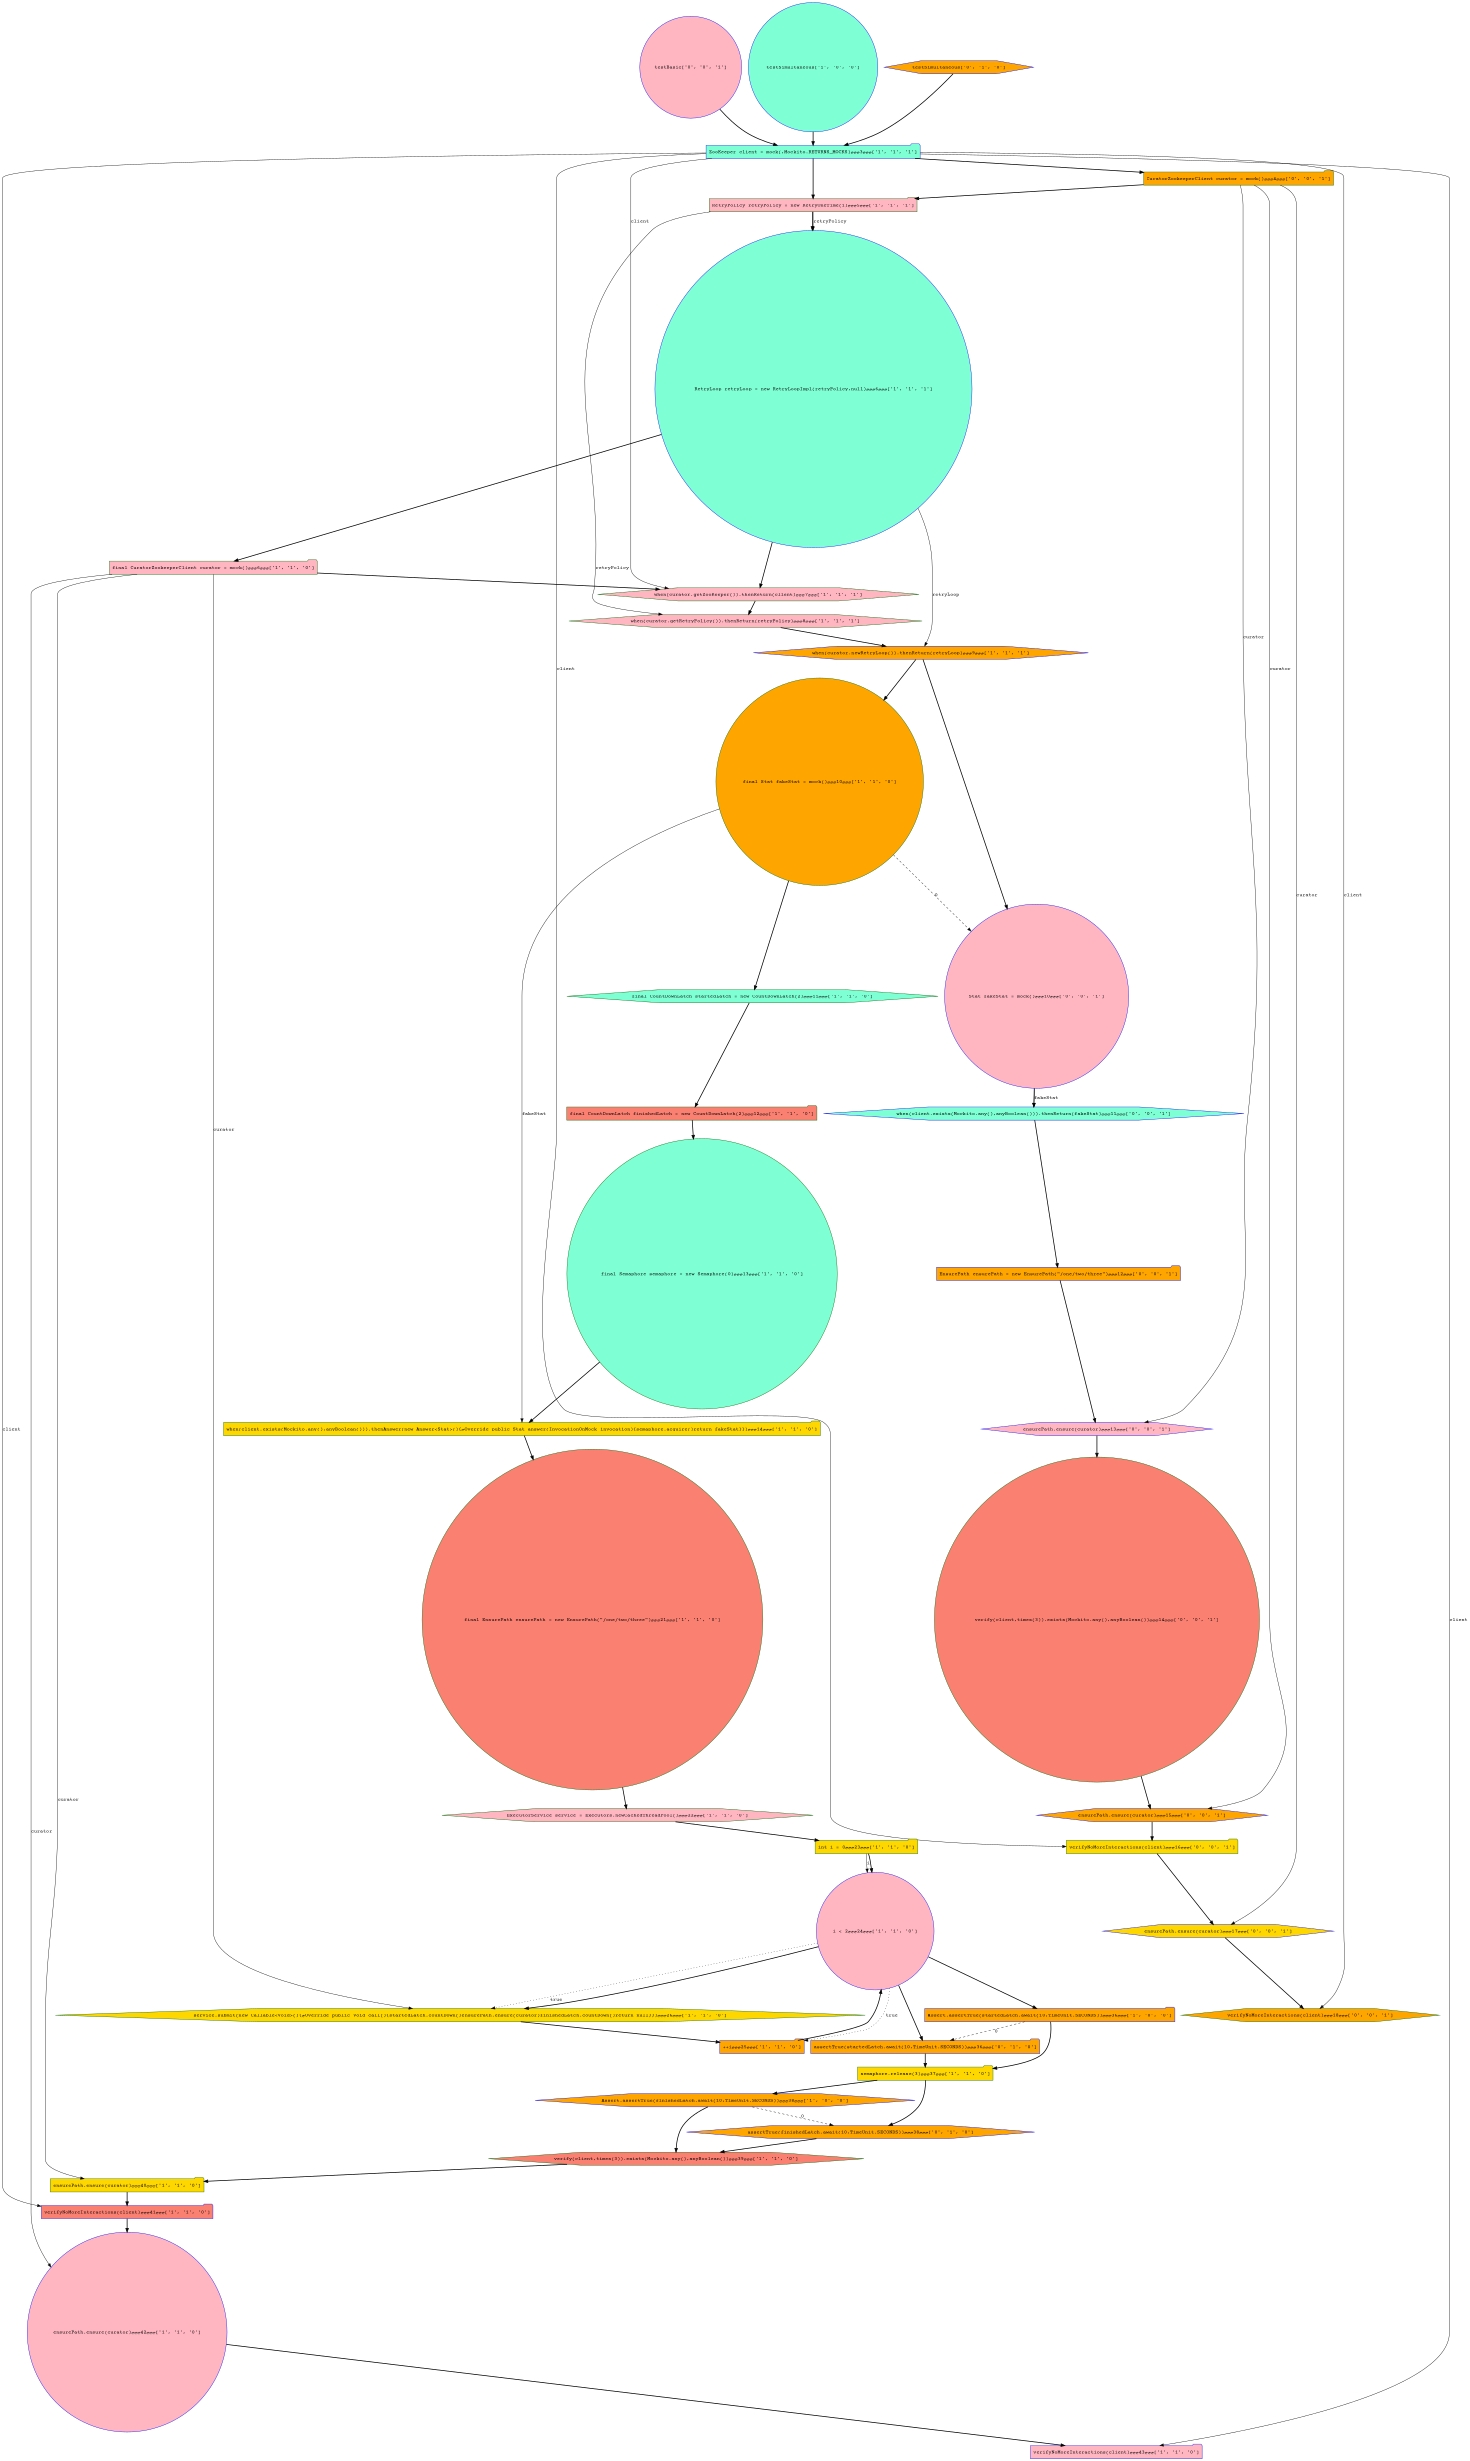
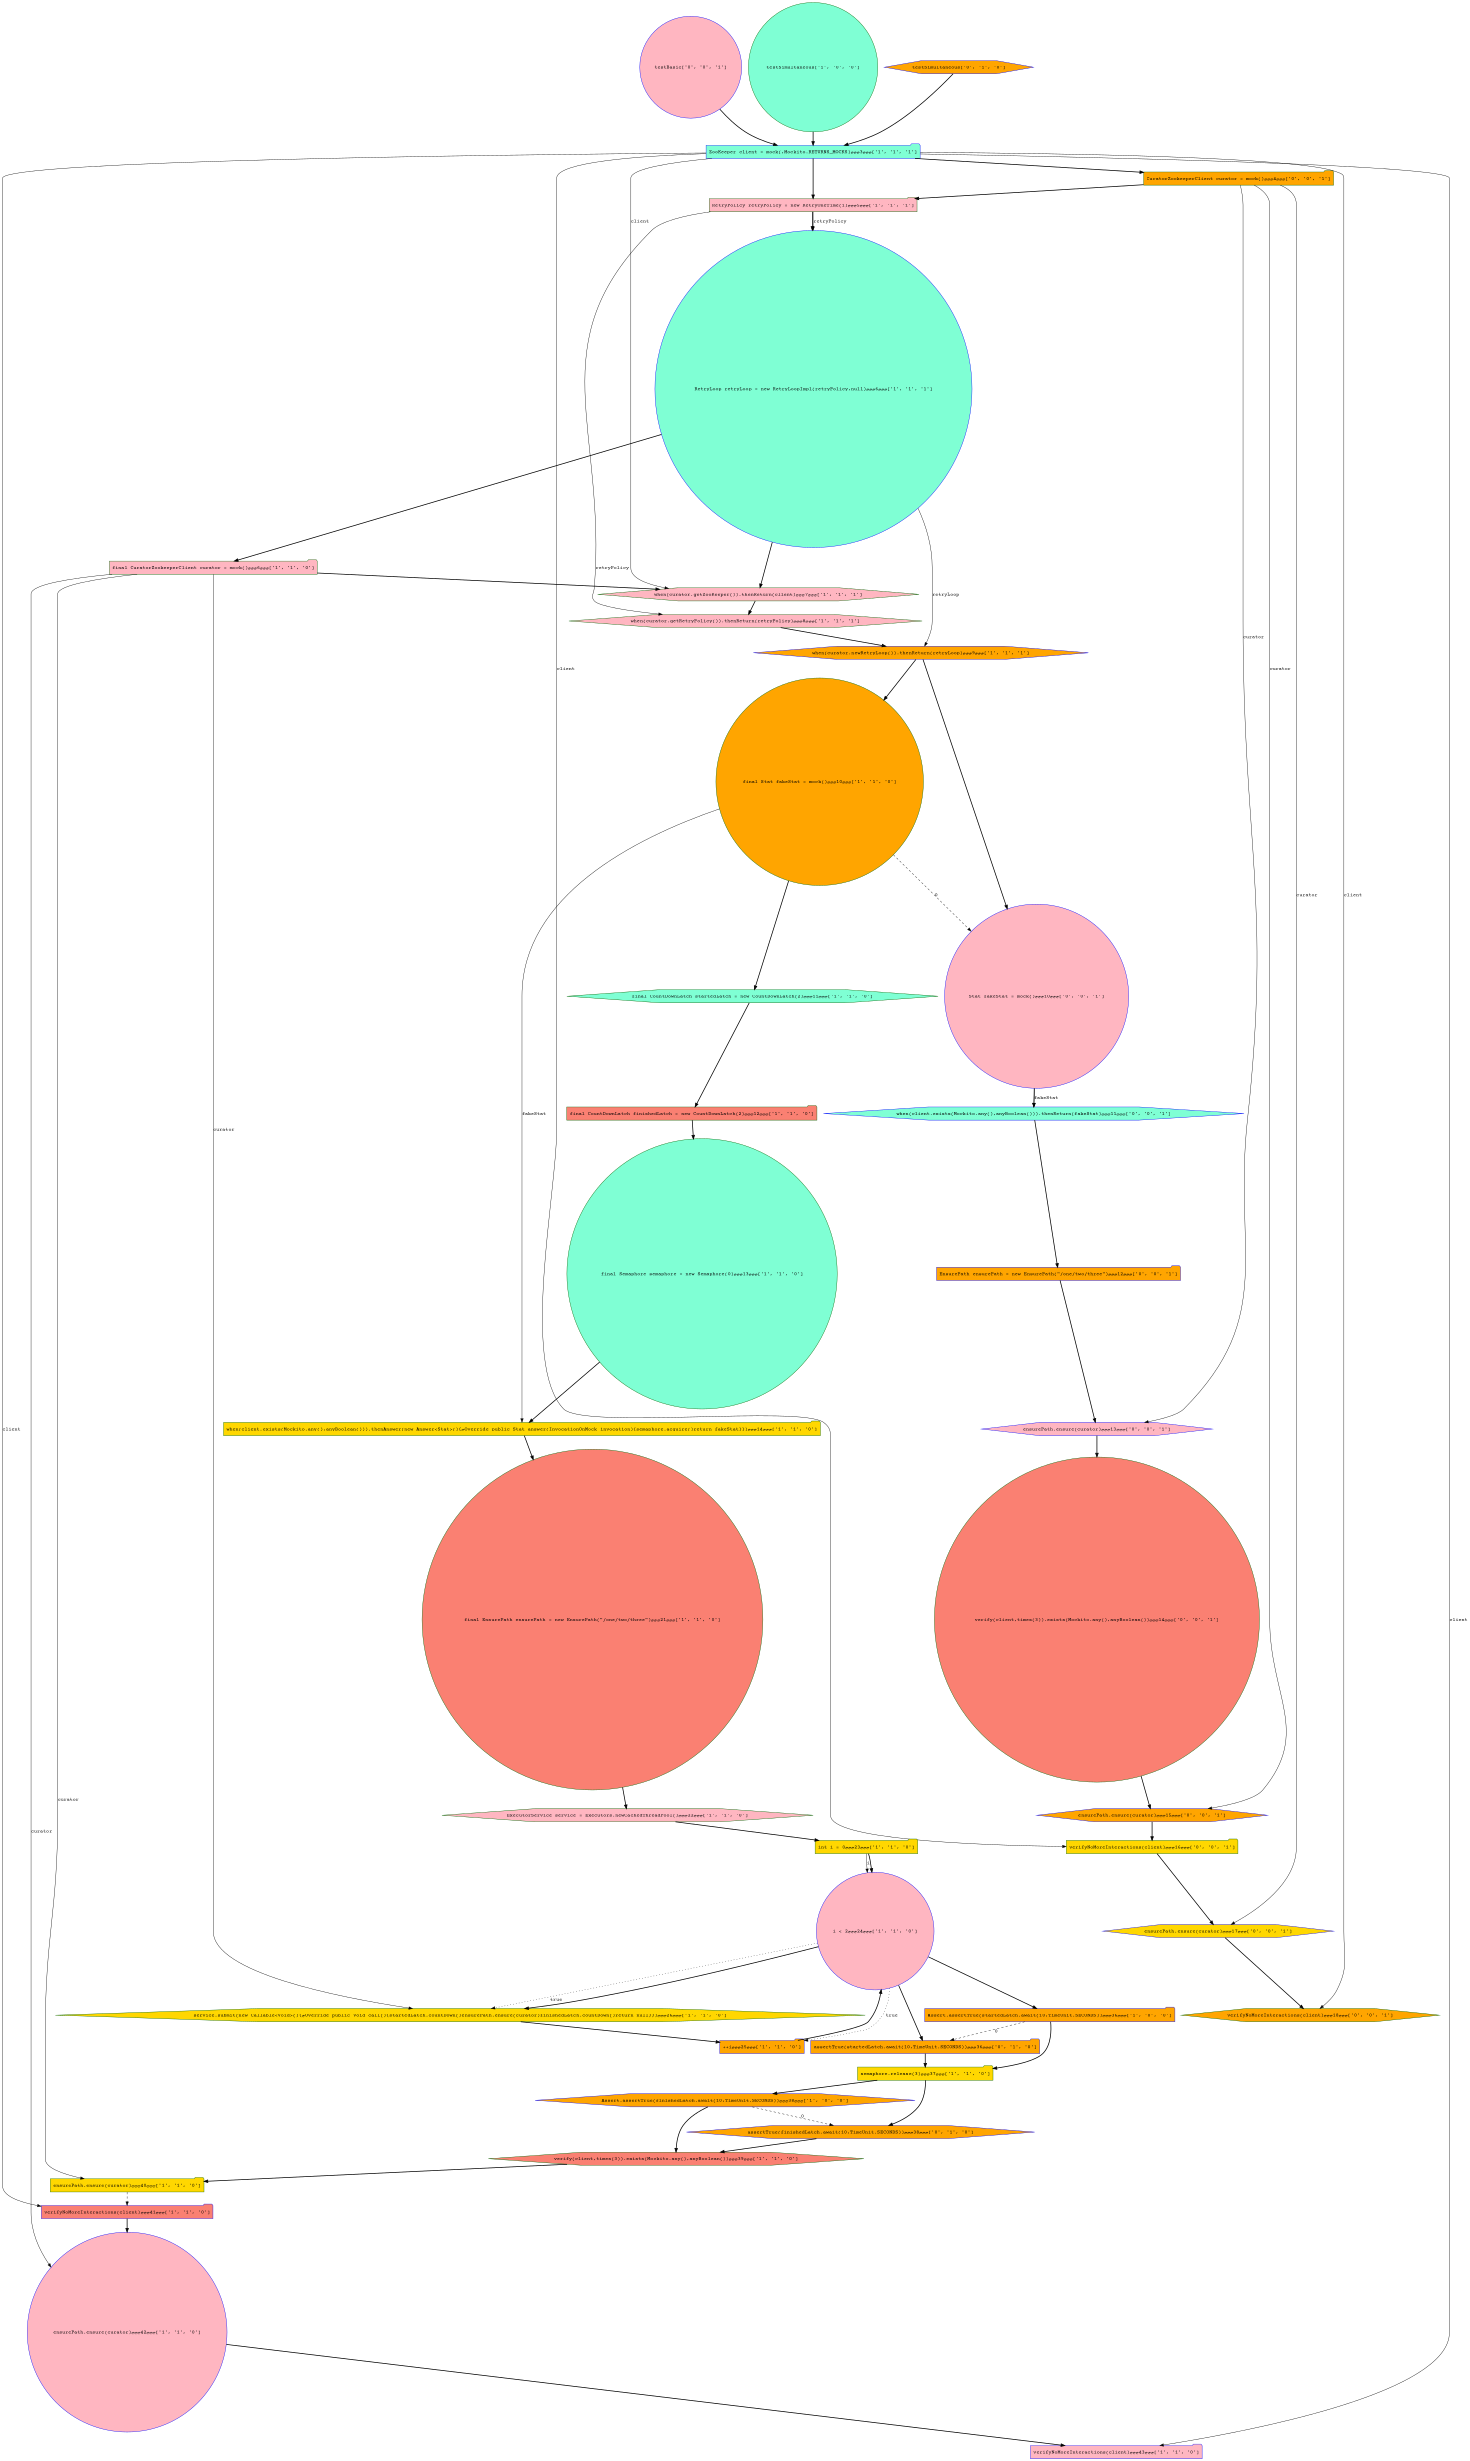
node "testSimultaneous['1', '0', '0']": color blue -> darkgreen
edge "ensurePath.ensure(curator)@@@40@@@['1', '1', '0']" -> "verifyNoMoreInteractions(client)@@@41@@@['1', '1', '0']": style bold -> dashed
